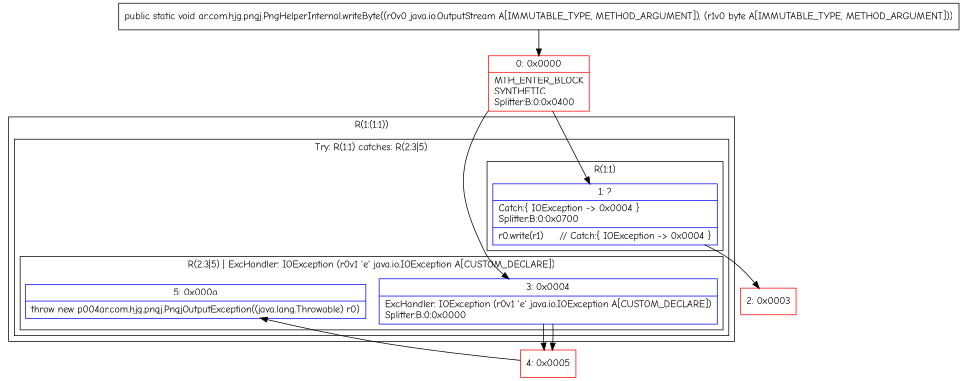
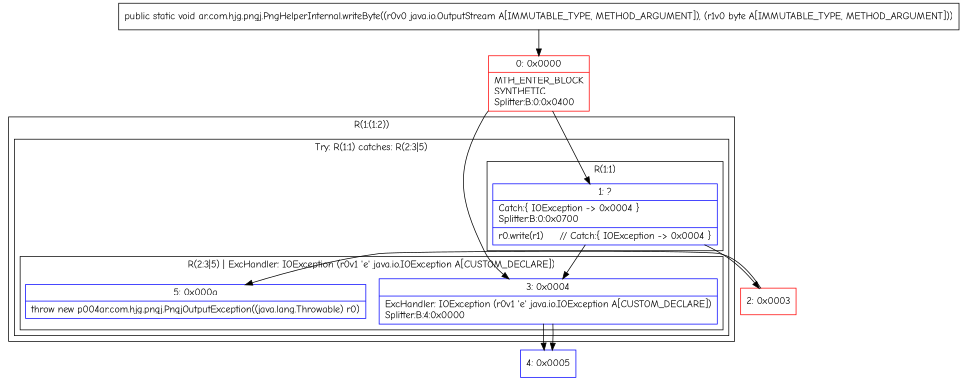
cluster "R(1:(1:1))": label "R(1:(1:1))" -> "R(1:(1:2))"
edge "1: ?" -> "3: 0x0004": added
node "3: 0x0004": text "Splitter:B:0:0x0000" -> "Splitter:B:4:0x0000"
edge "4: 0x0005" -> "5: 0x000a": now "2: 0x0003" -> "5: 0x000a"
node "4: 0x0005": color red -> blue
